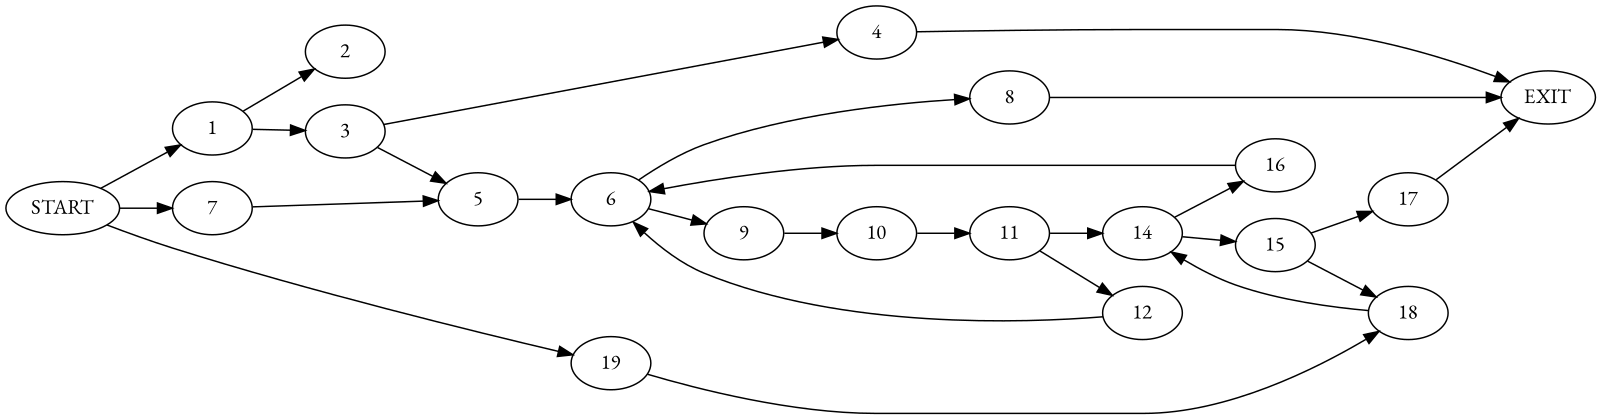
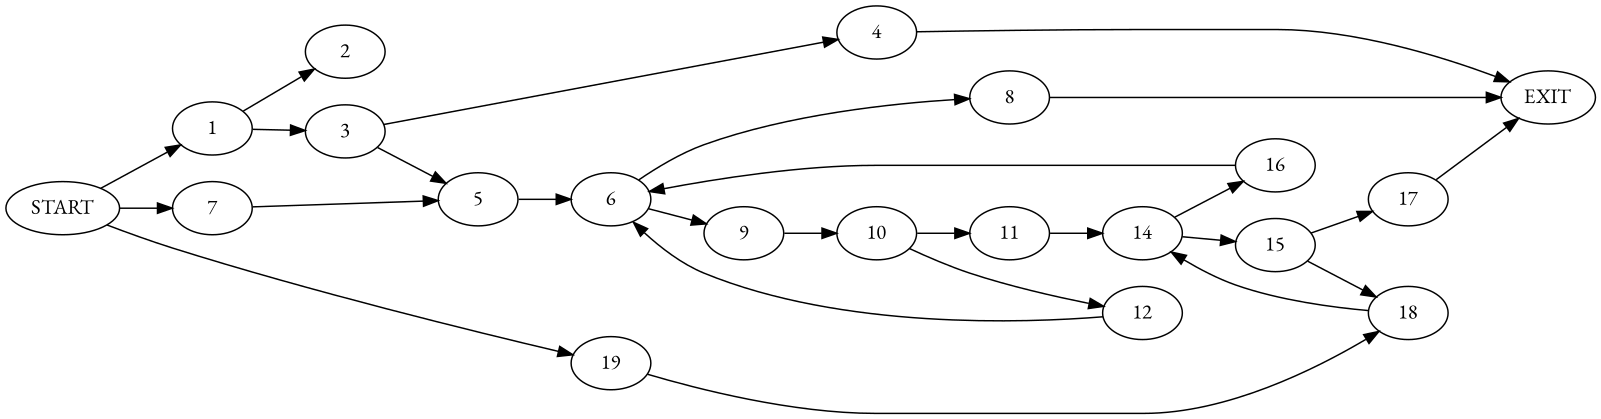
edge "11" -> "12": now "10" -> "12"
